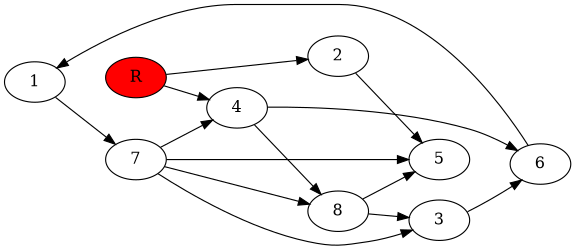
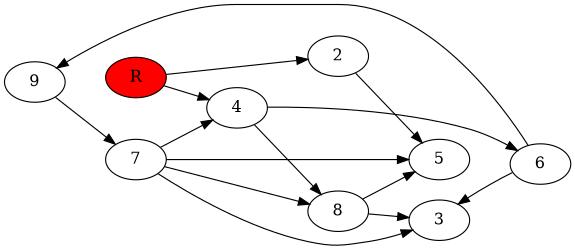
node "1": label "1" -> "9"
edge "3" -> "6": reversed
